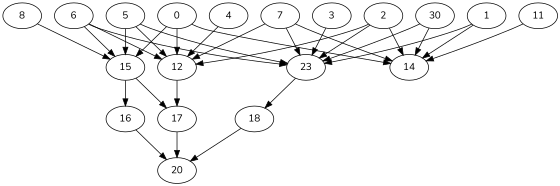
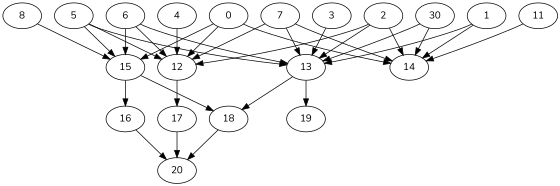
node "23": label "23" -> "13"
edge "15" -> "17": now "15" -> "18"
node "19": added
